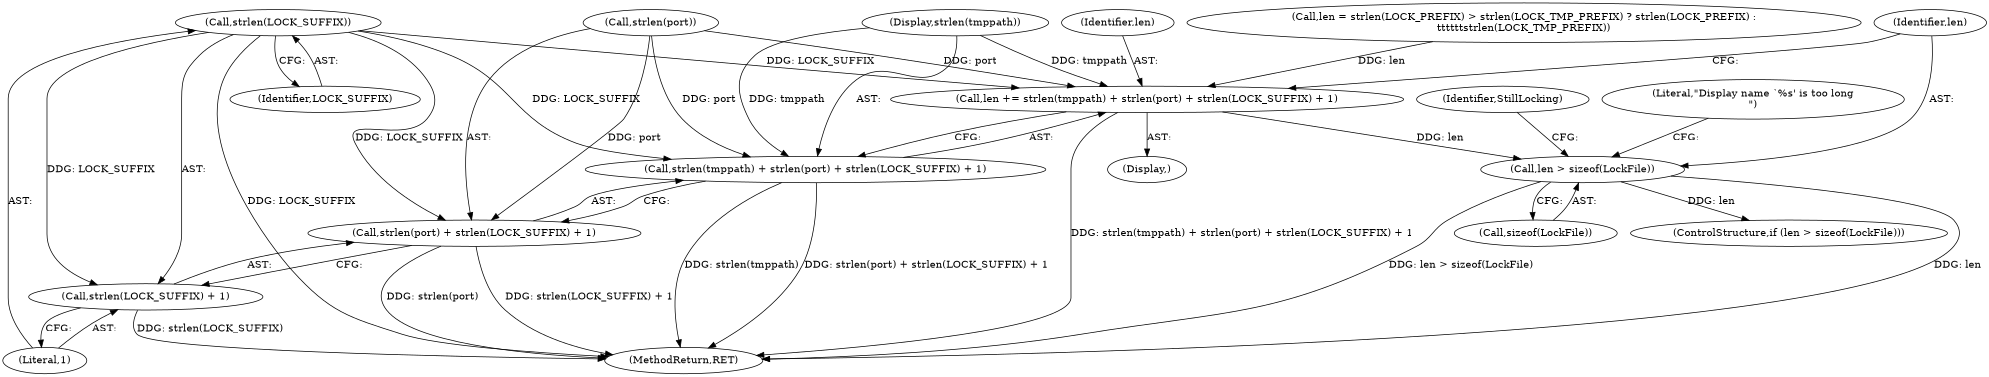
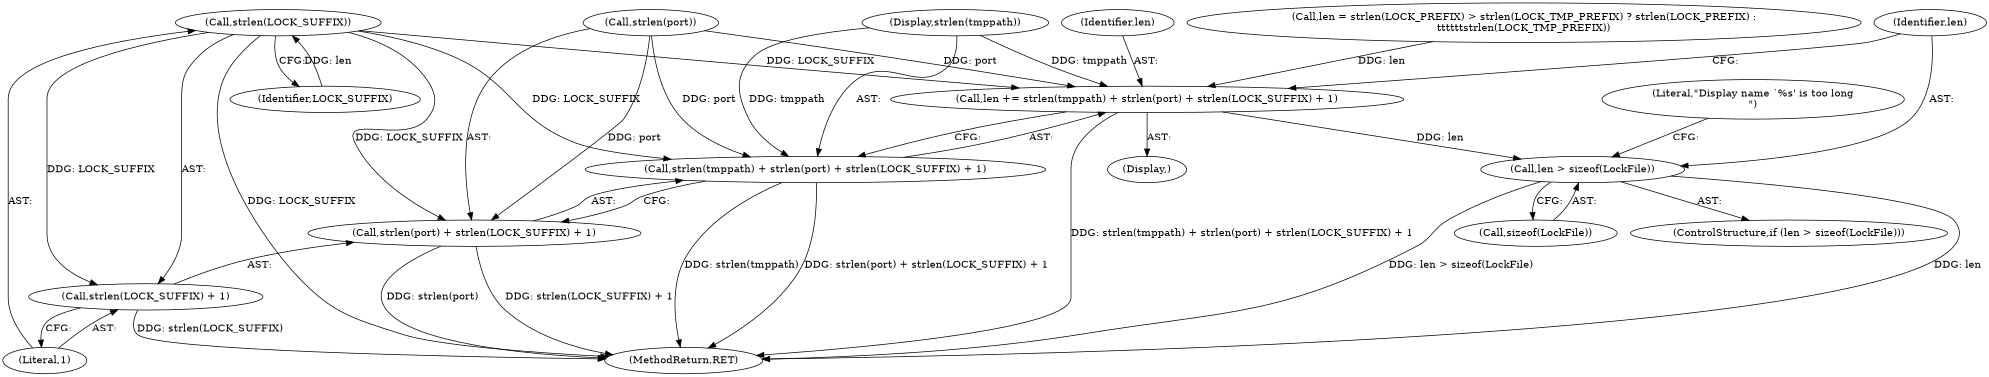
edge "(Identifier,LOCK_SUFFIX)" -> "(Call,strlen(LOCK_SUFFIX))": label "AST: " -> "DDG: len"
node "(Identifier,StillLocking)": removed
edge "(Call,len > sizeof(LockFile))" -> "(ControlStructure,if (len > sizeof(LockFile)))": label "DDG: len" -> "AST: "
edge "(Call,strlen(port) + strlen(LOCK_SUFFIX) + 1)" -> "(Call,strlen(LOCK_SUFFIX) + 1)": removed, label "CFG:"
